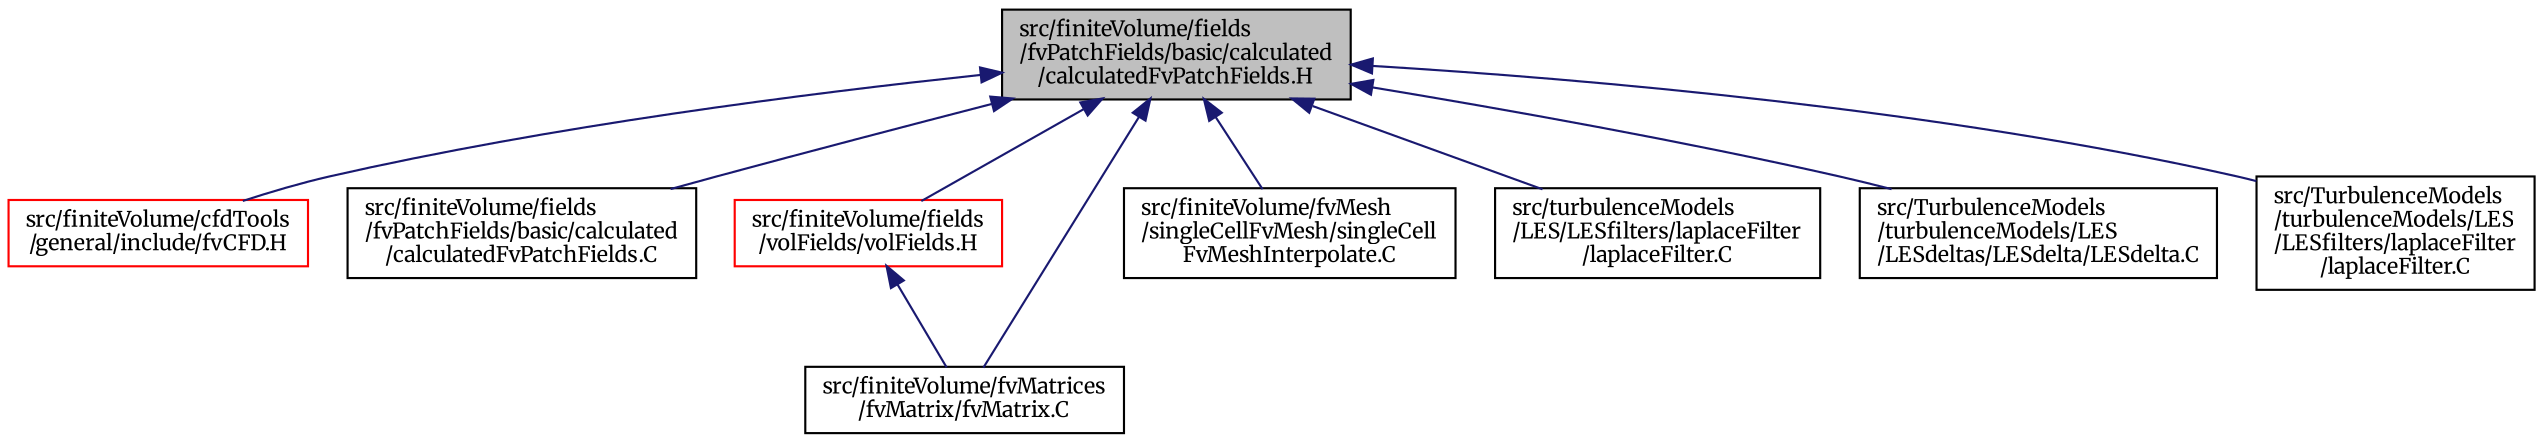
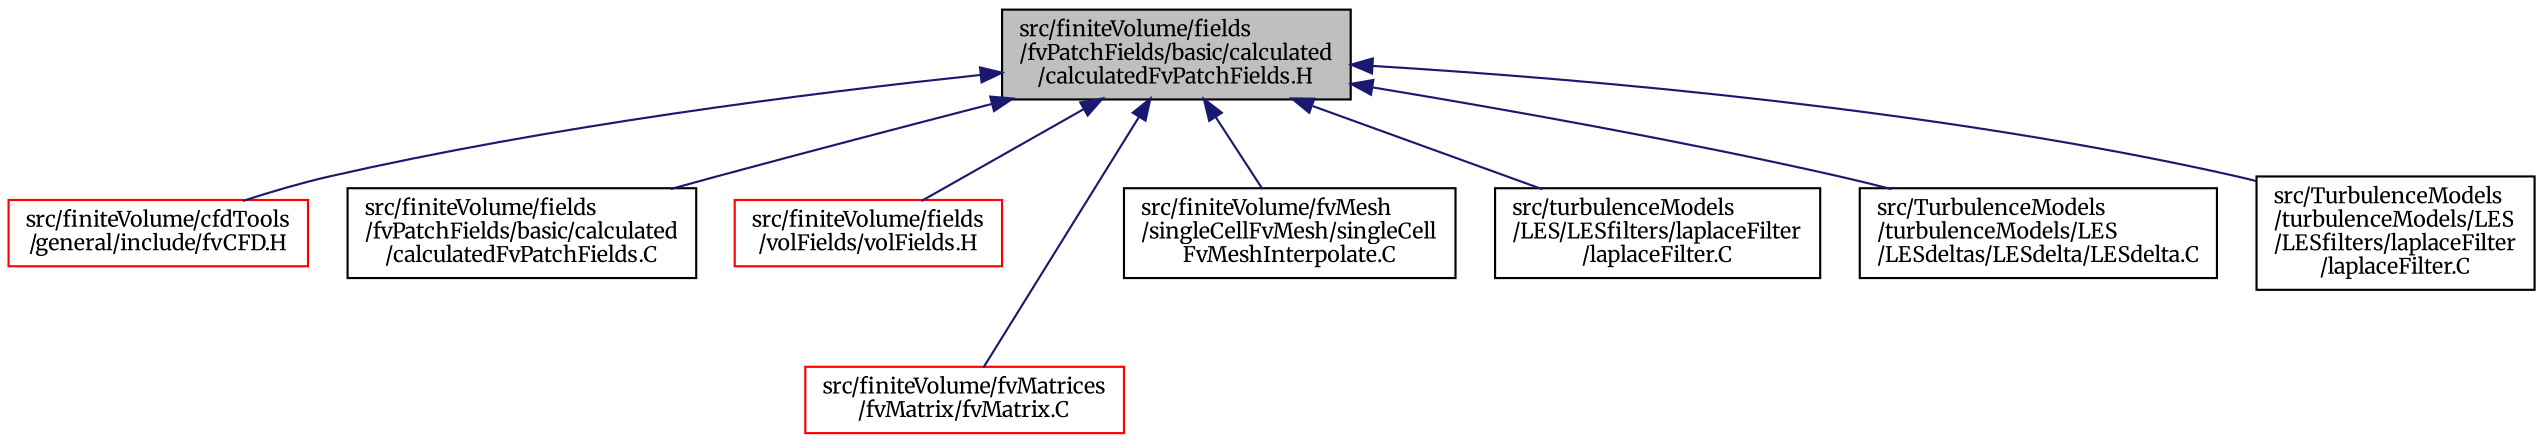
edge "src/finiteVolume/fvMatrices /fvMatrix/fvMatrix.C" -> "src/finiteVolume/fields /volFields/volFields.H": removed
node "src/finiteVolume/fvMatrices /fvMatrix/fvMatrix.C": color black -> red
